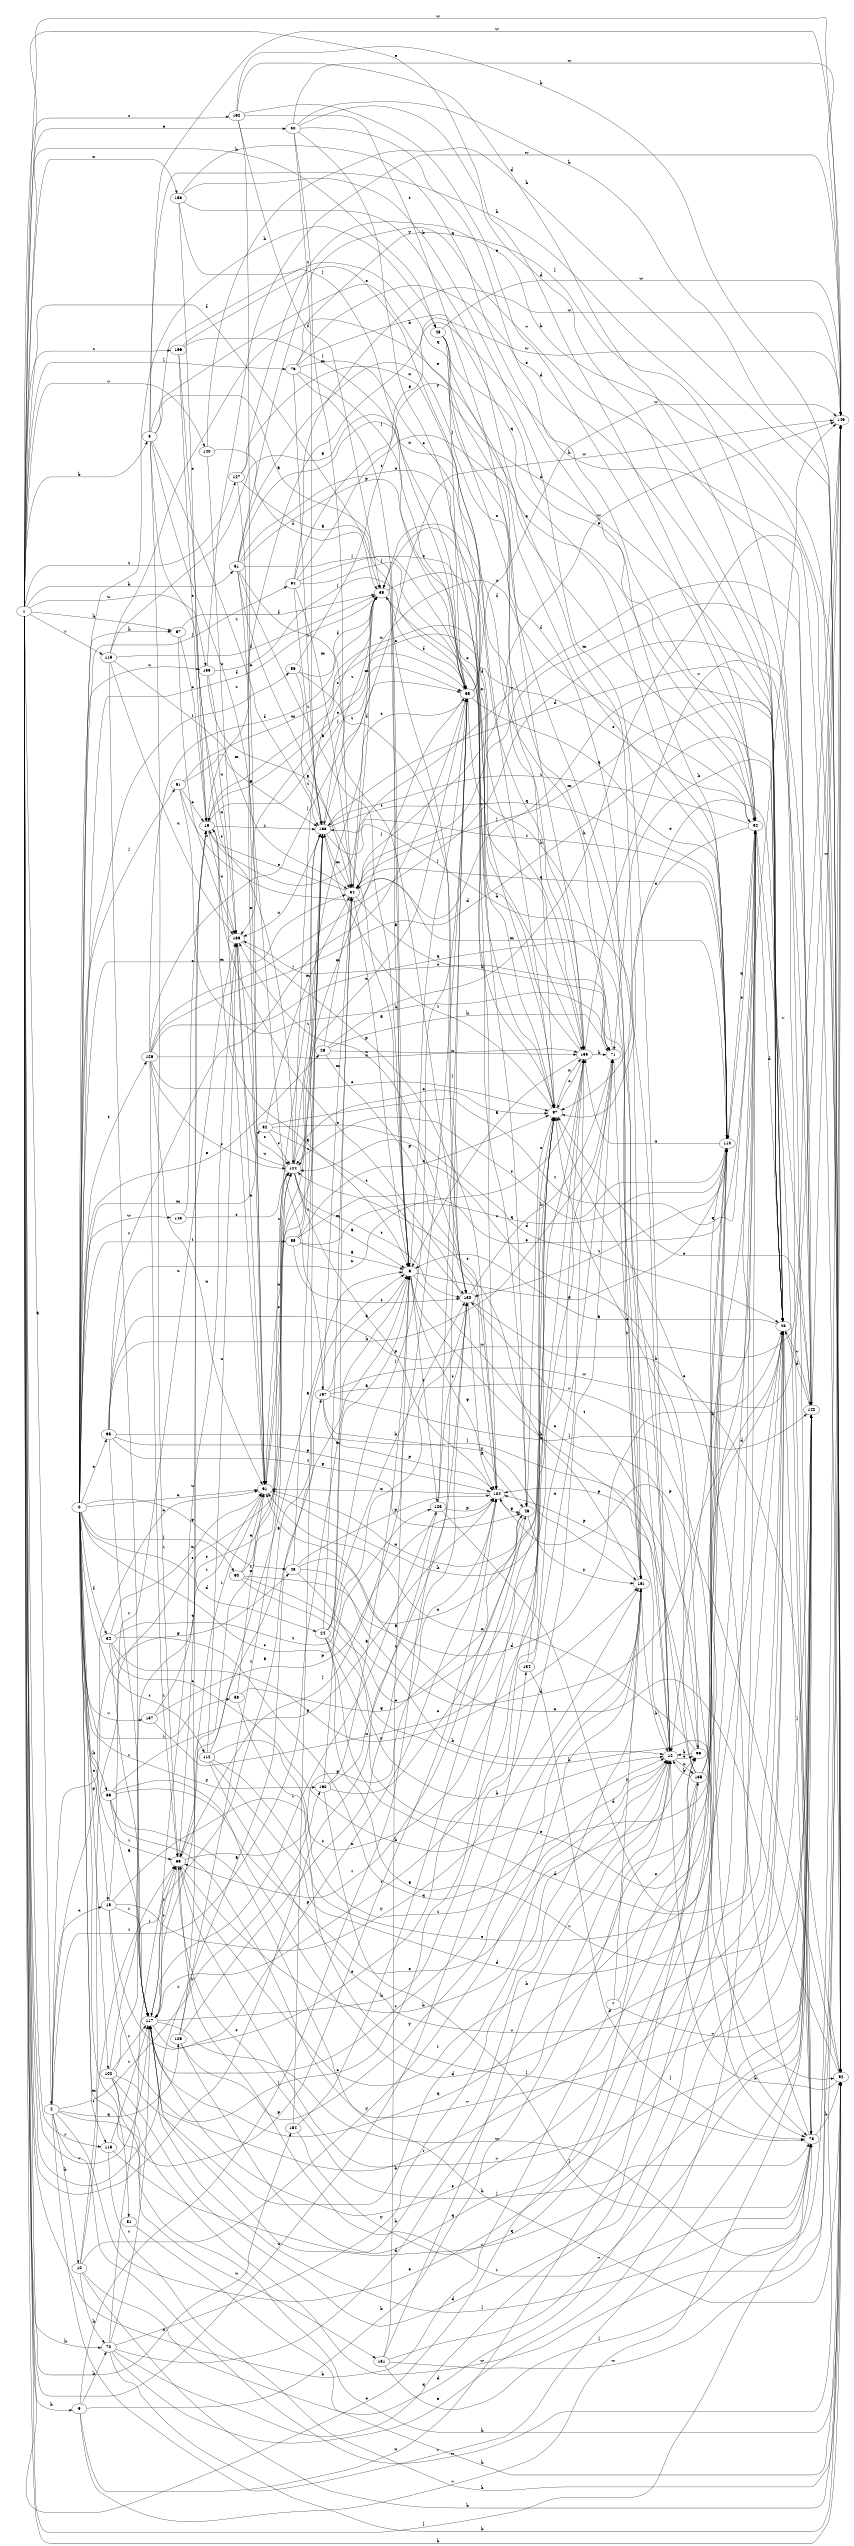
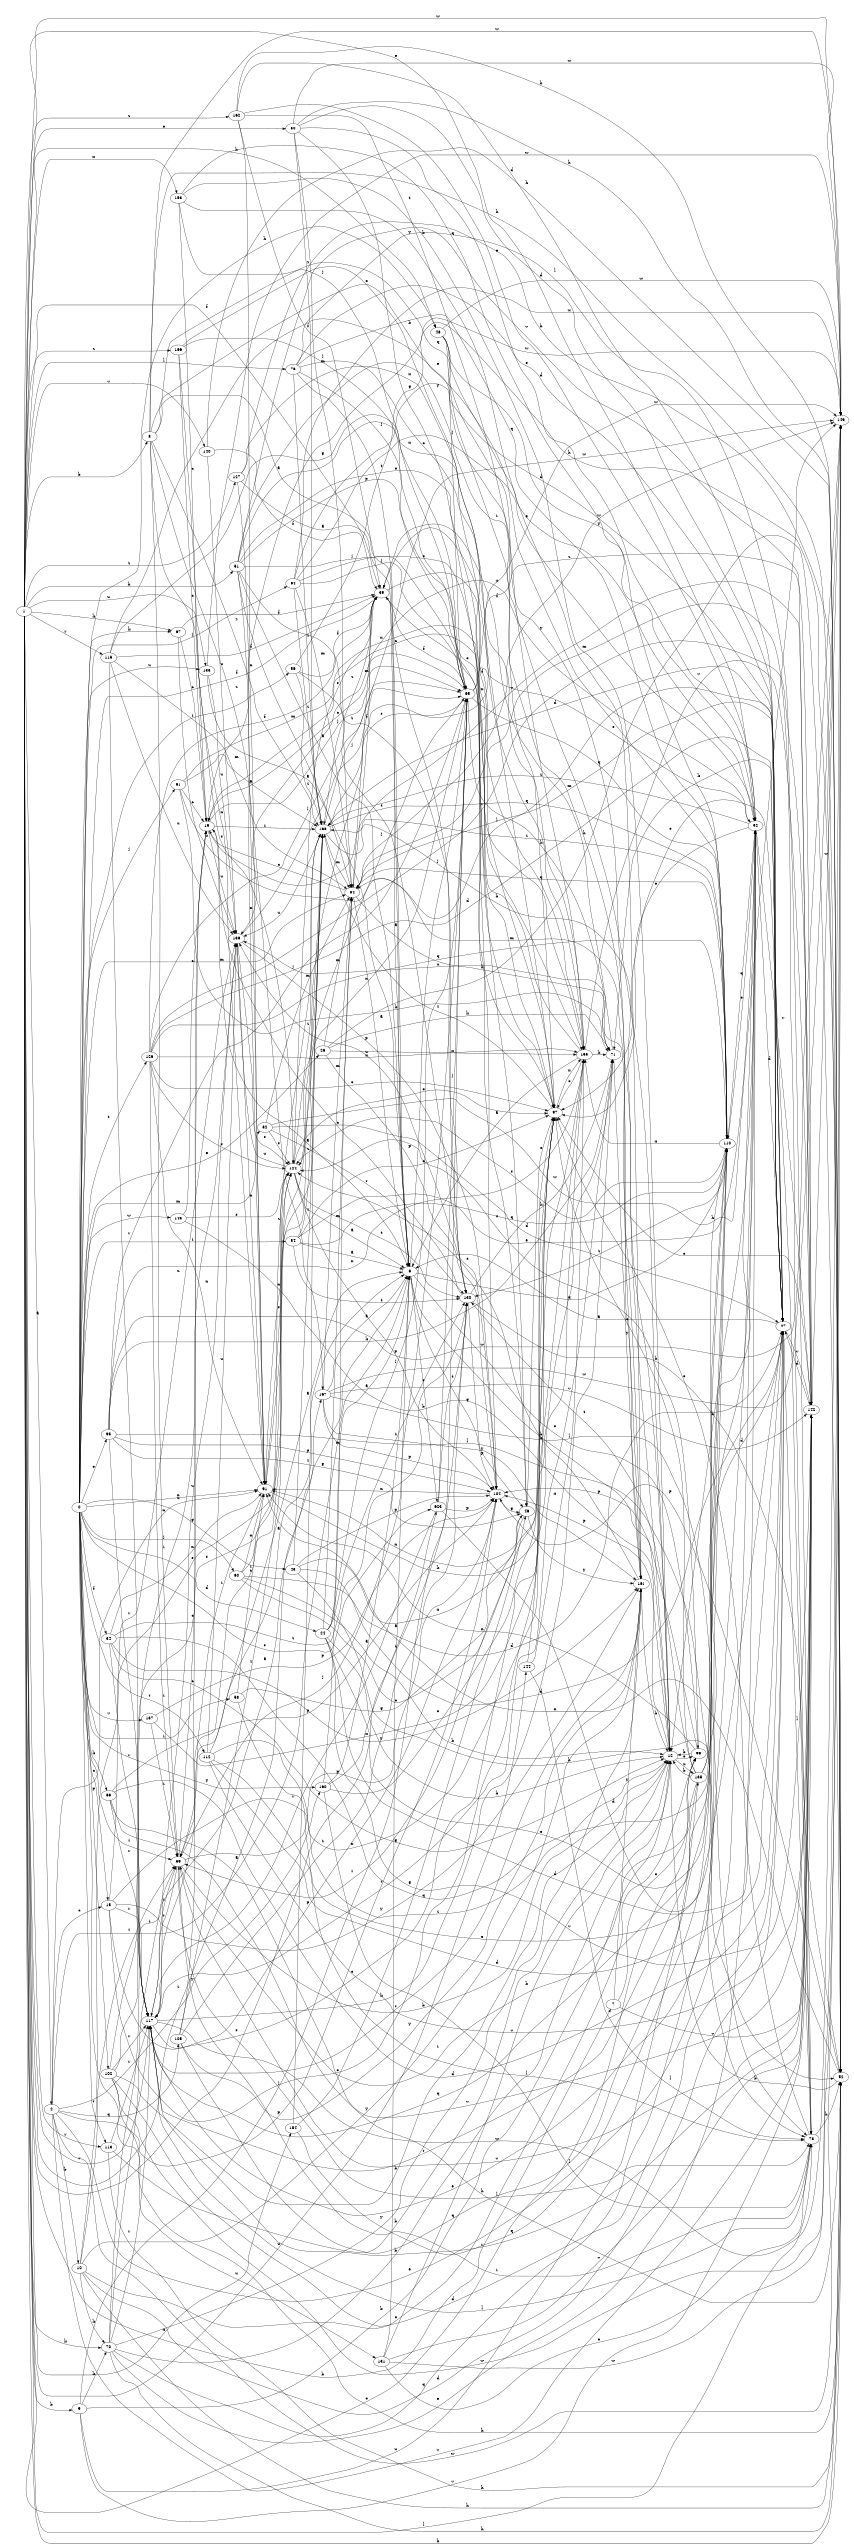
edge "48" -> "97": label "o" -> "i"
edge "48" -> "32": label "e" -> "y"
edge "133" -> "65": now "136" -> "65"
edge "48" -> "161": label "f" -> "y"
edge "142" -> "168": added, label "z"
edge "82" -> "149": label "z" -> "w"
edge "82" -> "130": label "t" -> "r"
edge "135" -> "110": label "q" -> "h"
node "55": label "55" -> "54"
node "25": label "25" -> "27"
edge "143" -> "12": added, label "b"
edge "24" -> "130": label "b" -> "t"
node "123": label "123" -> "623"
edge "58" -> "91": label "n" -> "t"
edge "137" -> "91": now "137" -> "59"
edge "70" -> "136": added, label "u"
node "134": label "134" -> "144"
edge "2" -> "43": removed, label "g"
edge "34" -> "12": label "b" -> "g"
edge "66" -> "117": label "a" -> "r"
edge "66" -> "96": now "10" -> "96"
node "81": removed
edge "70" -> "12": label "d" -> "b"
edge "131" -> "78": label "l" -> "o"
